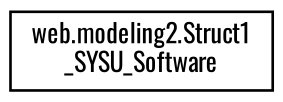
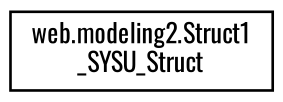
node "web.modeling2.Struct1 _SYSU_Software": label "web.modeling2.Struct1 _SYSU_Software" -> "web.modeling2.Struct1 _SYSU_Struct"
